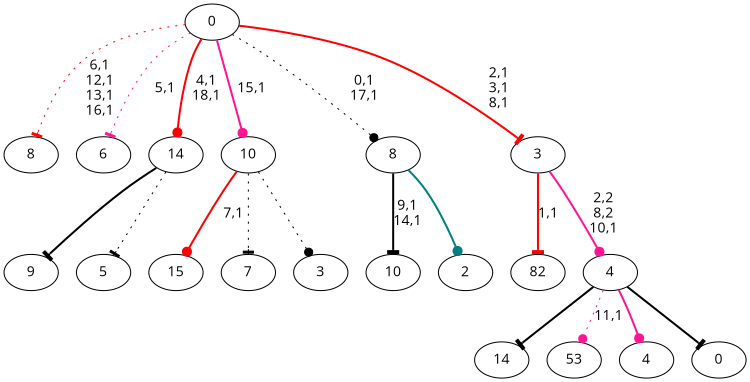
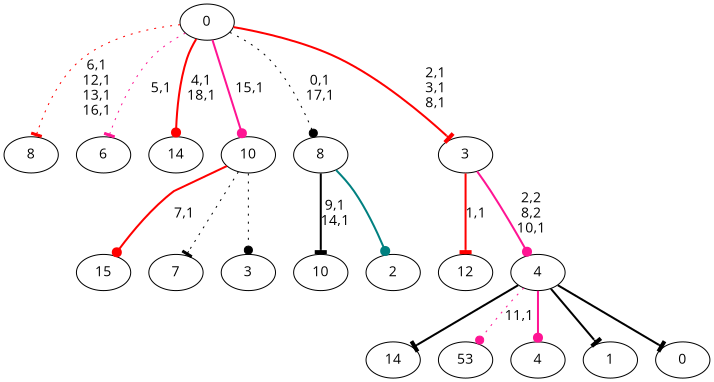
node "9": removed
node "5": removed
node "82": label "82" -> "12"
node "1": added
